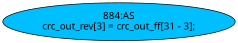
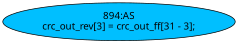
node "884:AS crc_out_rev[3] = crc_out_ff[31 - 3];": label "884:AS crc_out_rev[3] = crc_out_ff[31 - 3];" -> "894:AS crc_out_rev[3] = crc_out_ff[31 - 3];"
